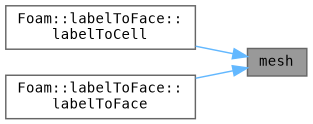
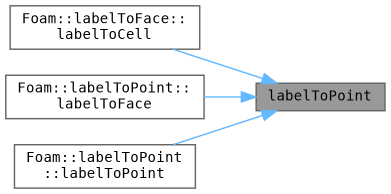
node "mesh": label "mesh" -> "labelToPoint"
node "Foam::labelToFace:: labelToFace": label "Foam::labelToFace:: labelToFace" -> "Foam::labelToPoint:: labelToFace"
node "Foam::labelToPoint ::labelToPoint": added
